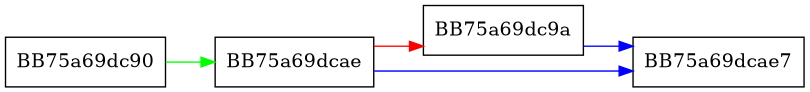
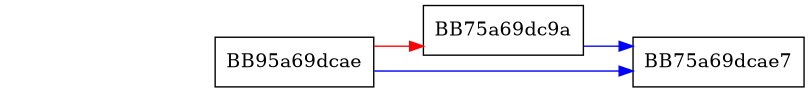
node "BB75a69dc90": removed
node "BB75a69dcae": label "BB75a69dcae" -> "BB95a69dcae"
